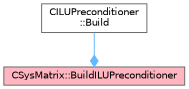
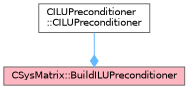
node "CILUPreconditioner ::Build": label "CILUPreconditioner ::Build" -> "CILUPreconditioner ::CILUPreconditioner"
